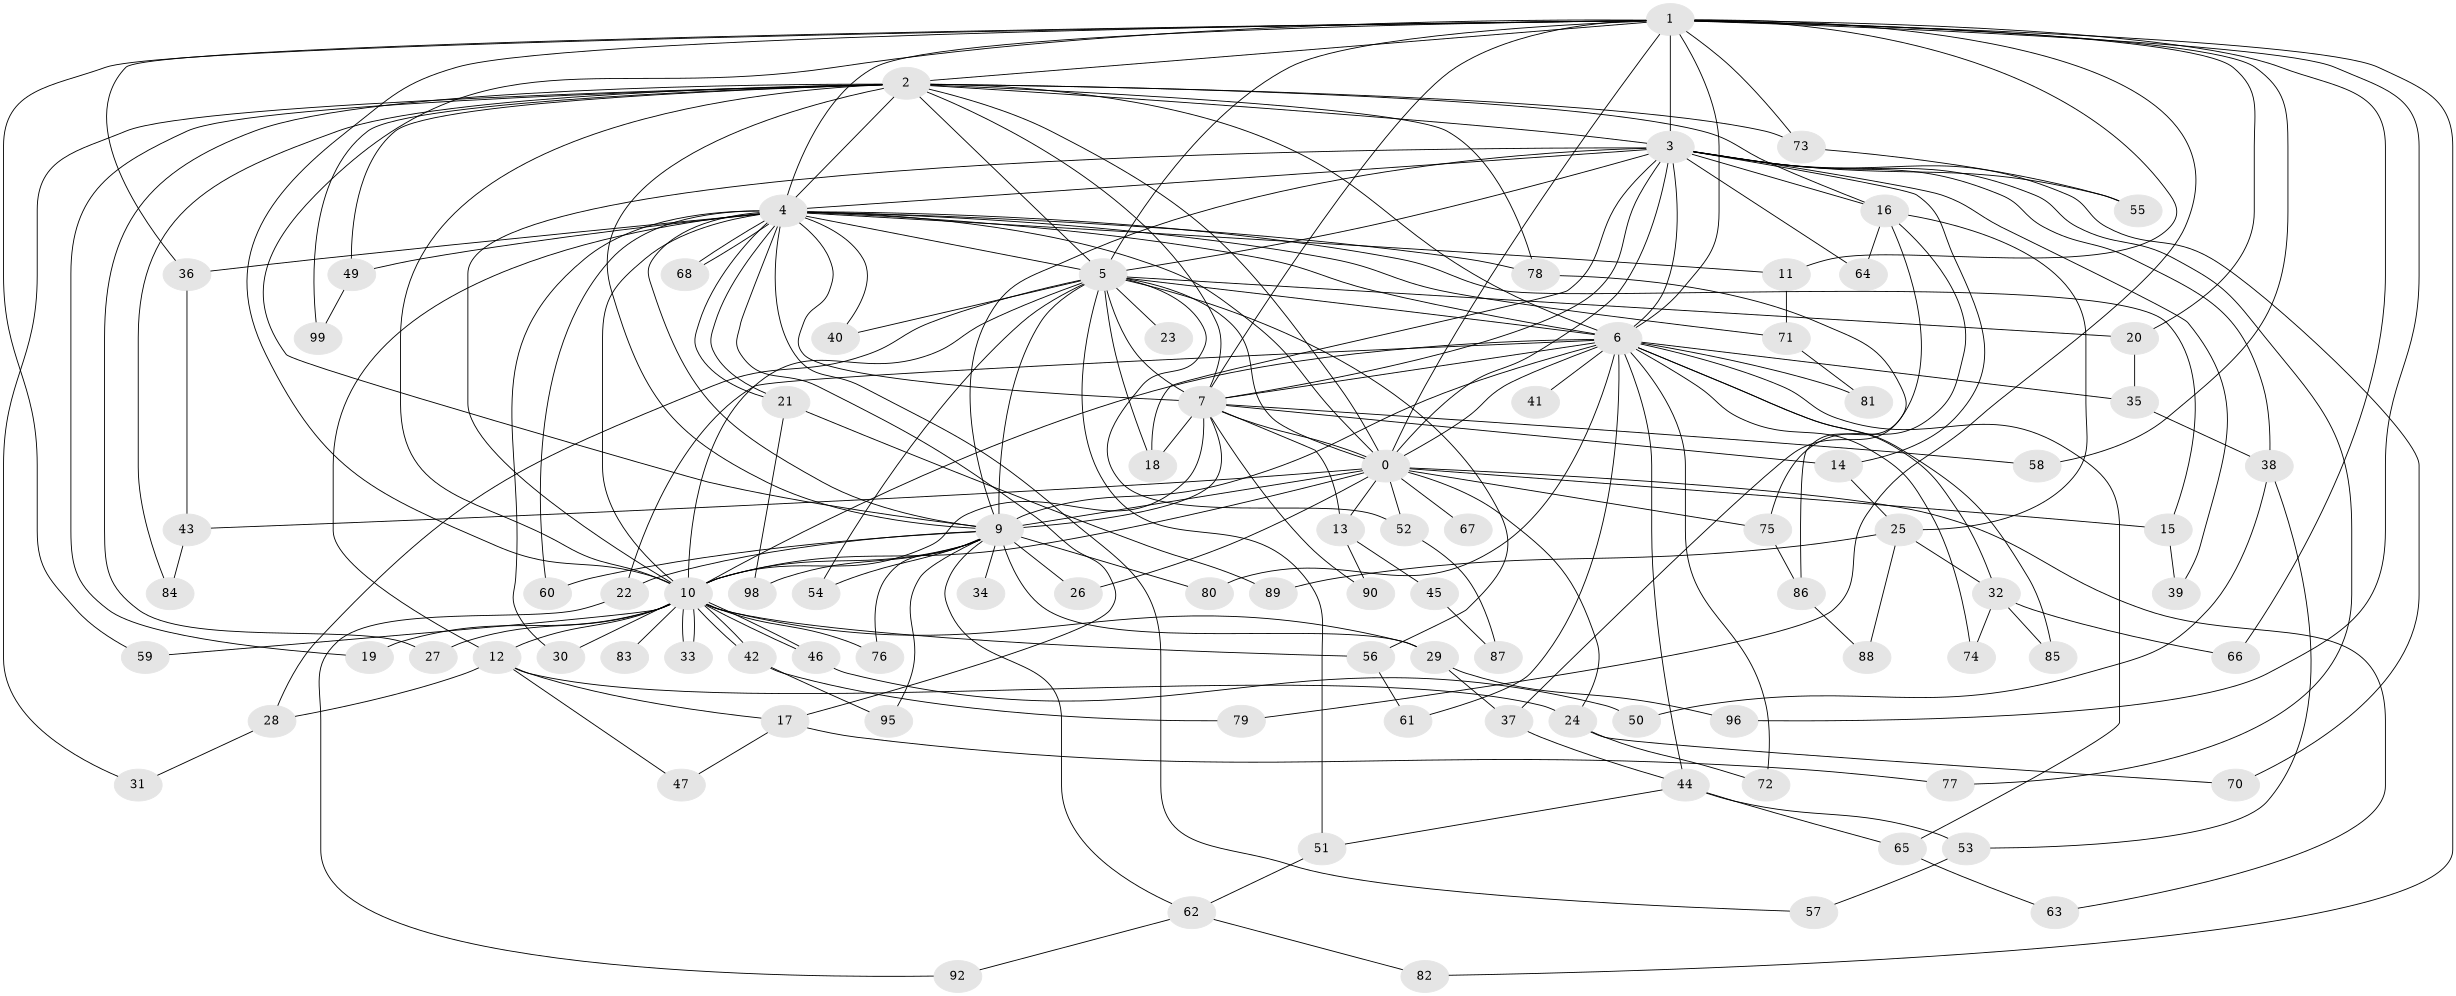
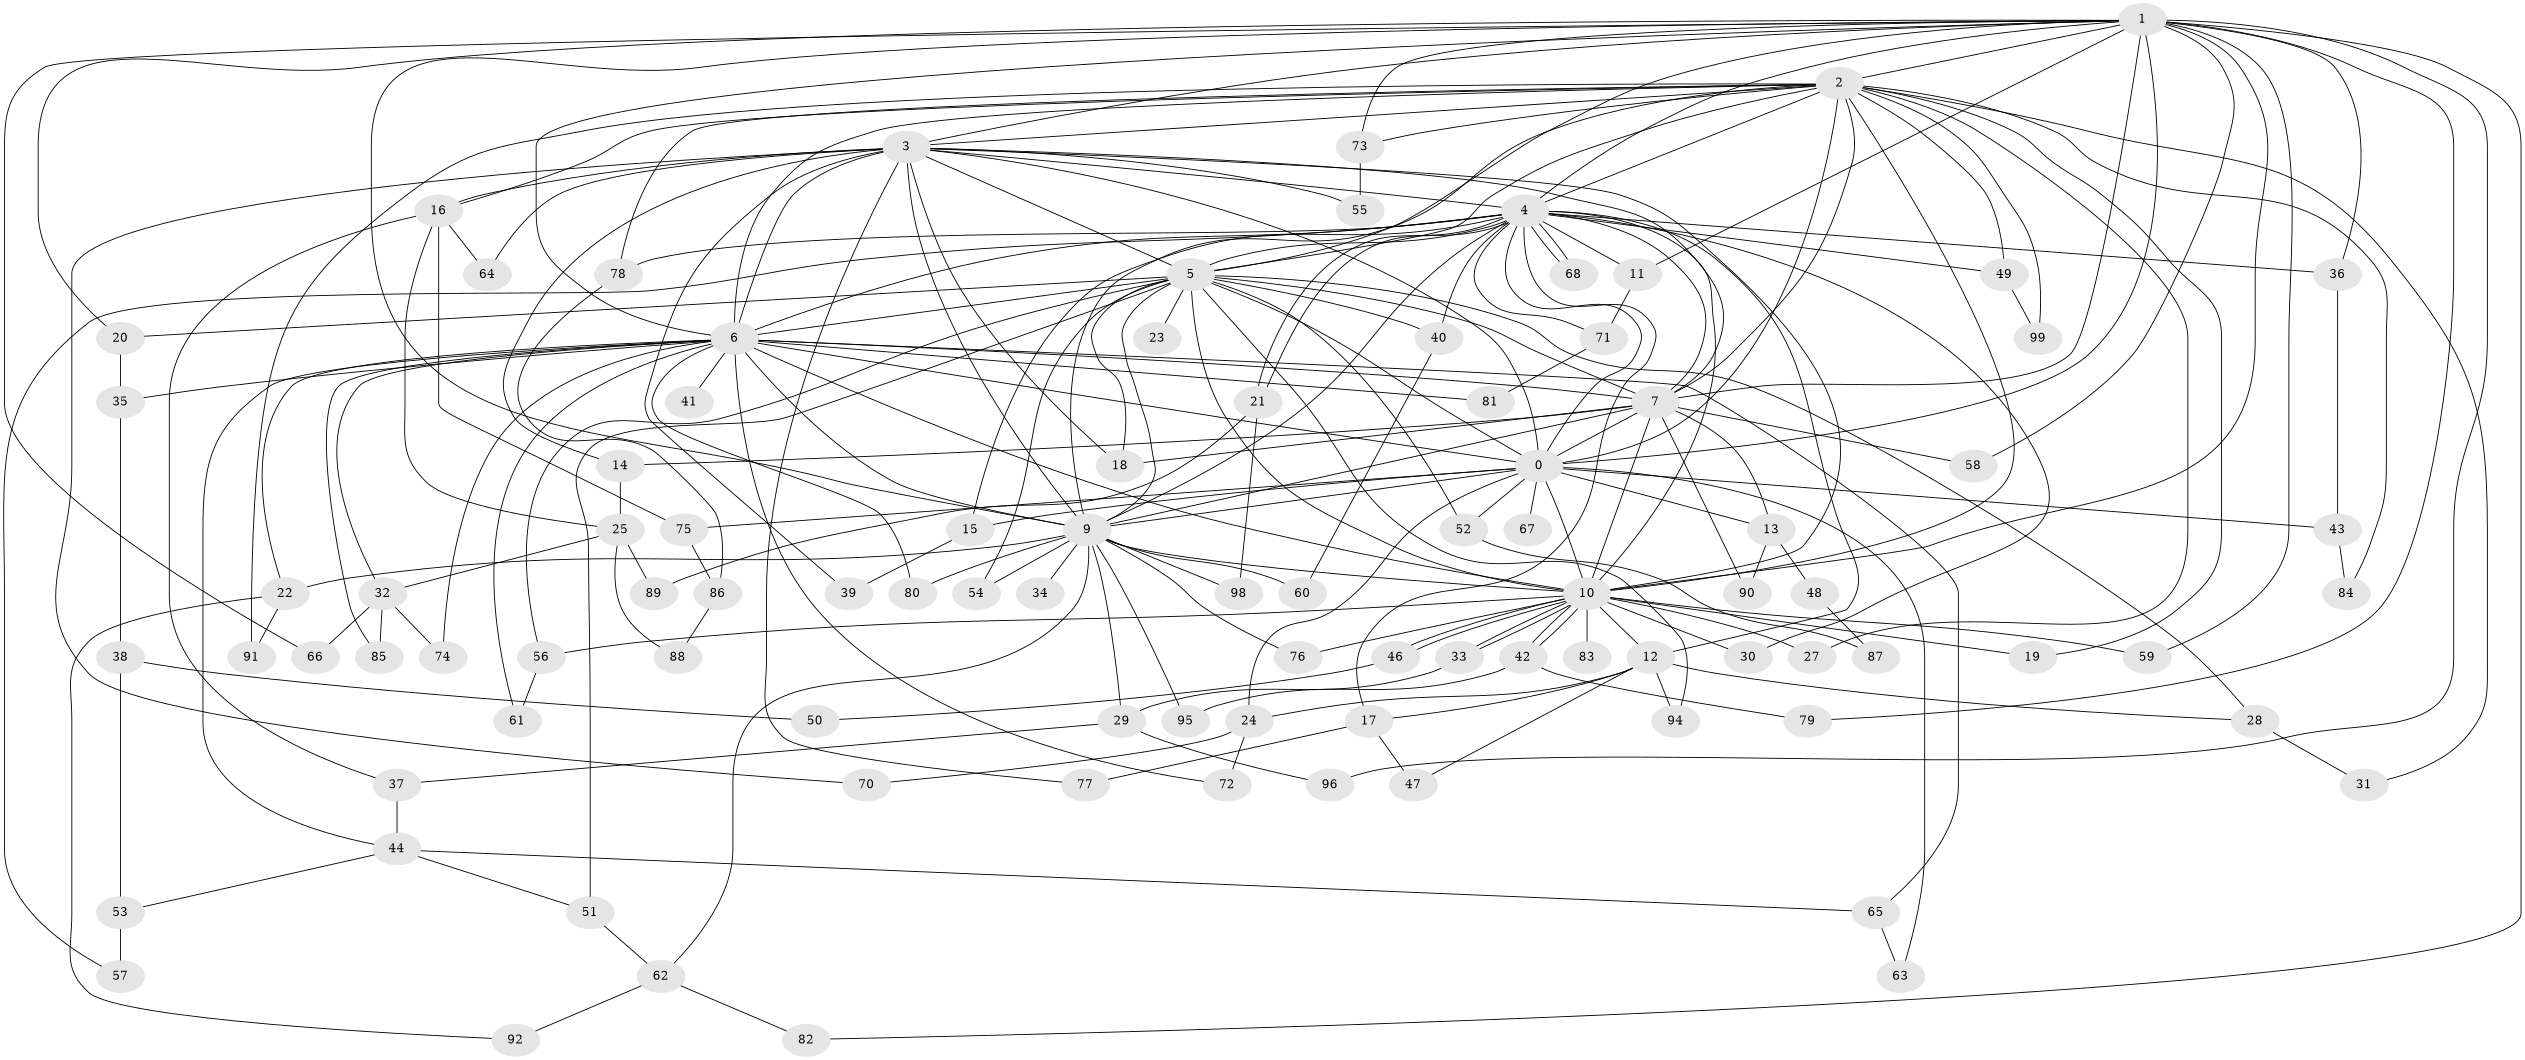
edge "3" -- "38": removed
edge "4" -- "60": now "40" -- "60"
node "26": removed
node "45": label "45" -> "48"
edge "10" -- "29": now "33" -- "29"
node "91": added
node "94": added
